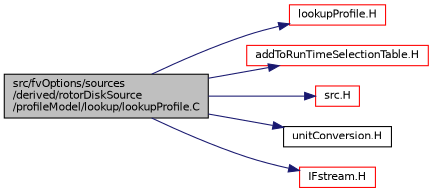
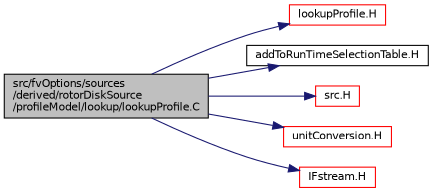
node "addToRunTimeSelectionTable.H": color red -> black
node "unitConversion.H": color black -> red
